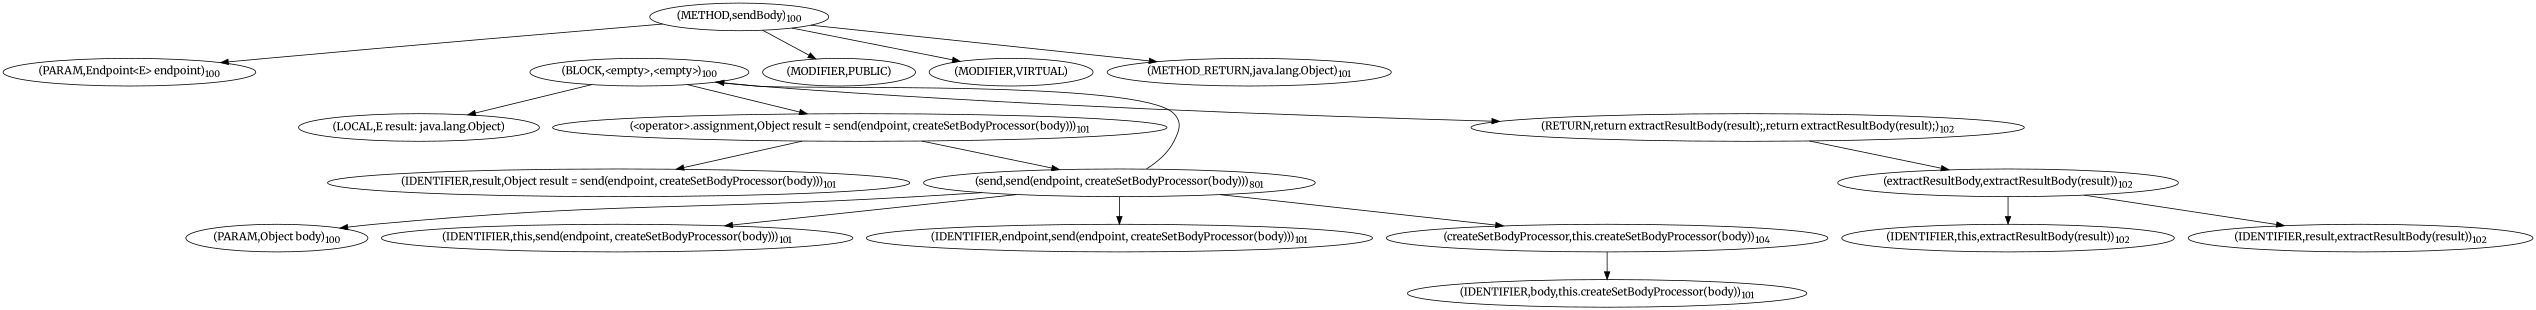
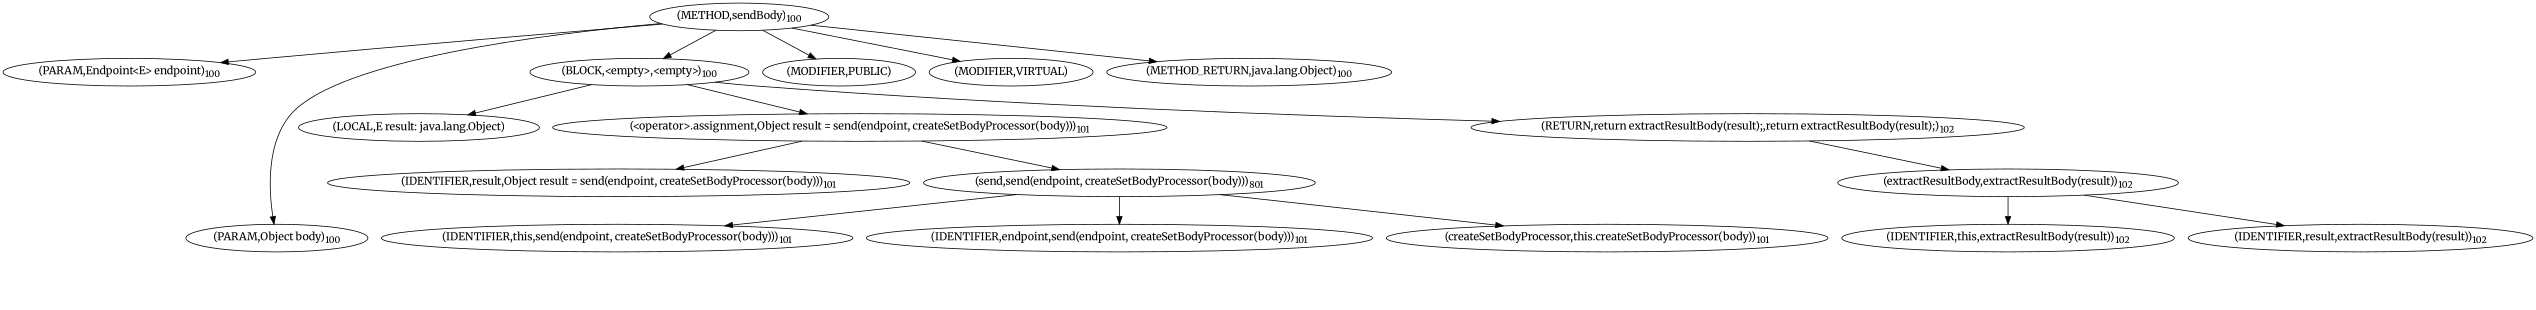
node "(METHOD_RETURN,java.lang.Object)": text "101" -> "100"
edge "(send,send(endpoint, createSetBodyProcessor(body)))" -> "(BLOCK,<empty>,<empty>)": now "(METHOD,sendBody)" -> "(BLOCK,<empty>,<empty>)"
edge "(send,send(endpoint, createSetBodyProcessor(body)))" -> "(PARAM,Object body)": now "(METHOD,sendBody)" -> "(PARAM,Object body)"
node "(createSetBodyProcessor,this.createSetBodyProcessor(body))": text "104" -> "101"
node "(IDENTIFIER,body,this.createSetBodyProcessor(body))": removed
